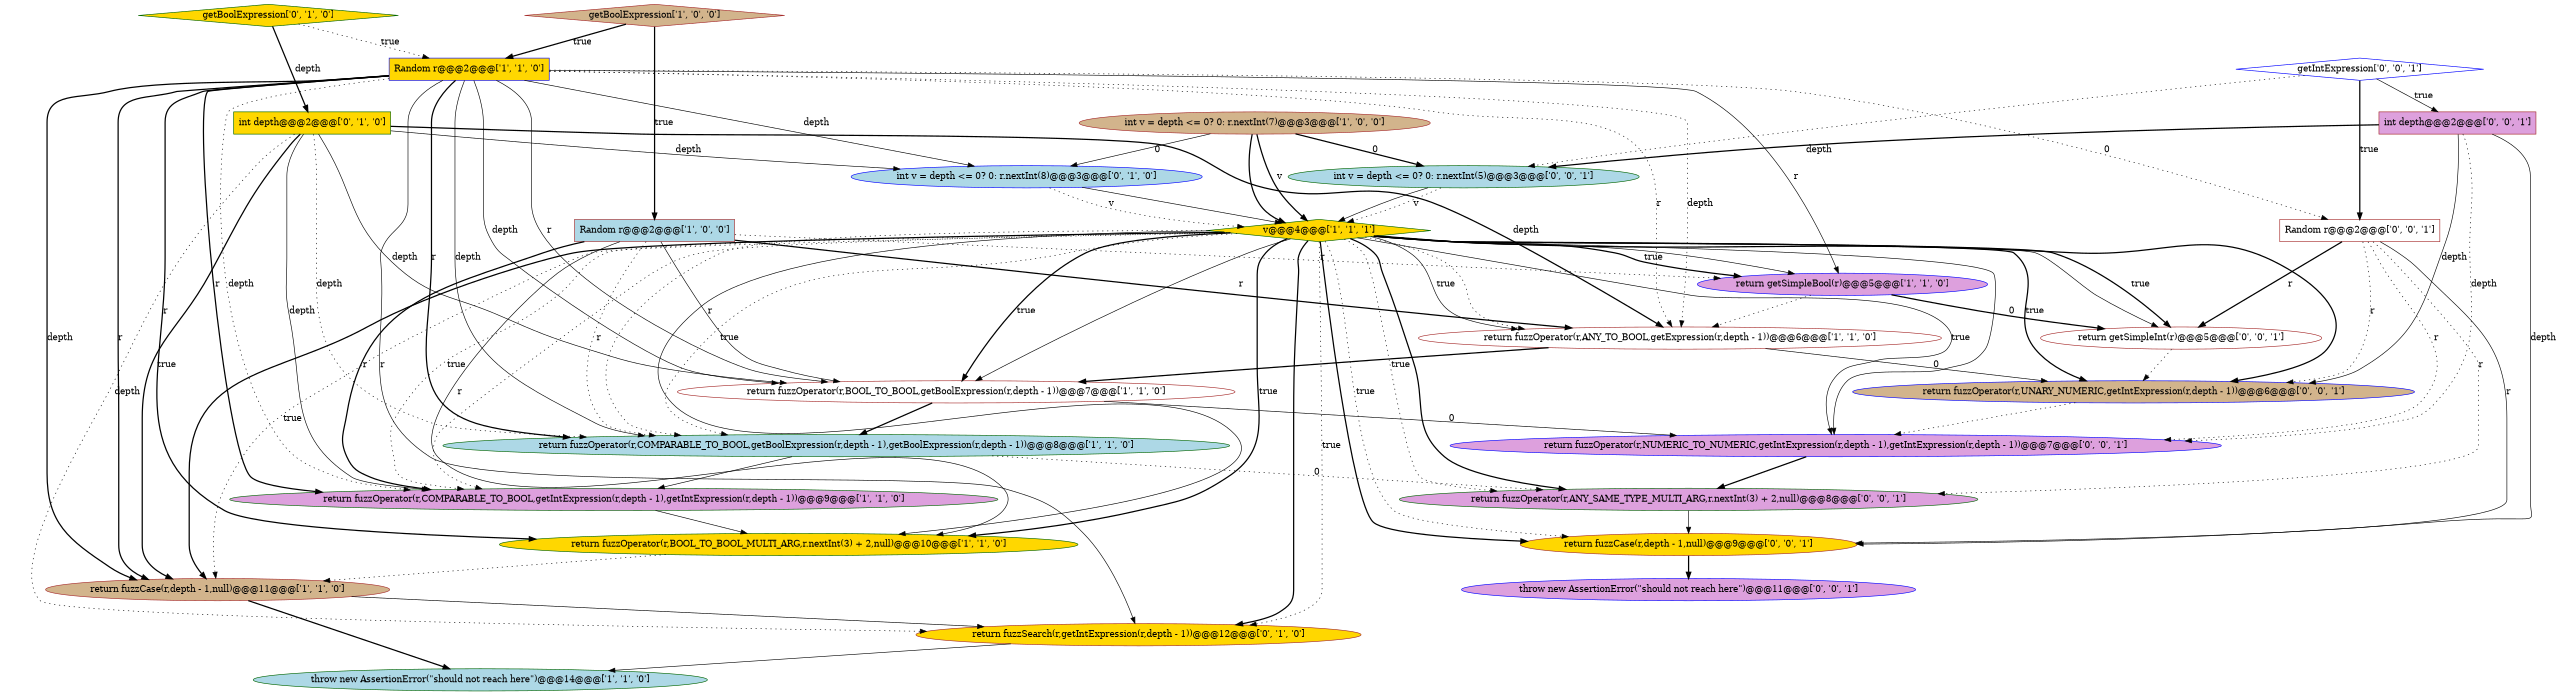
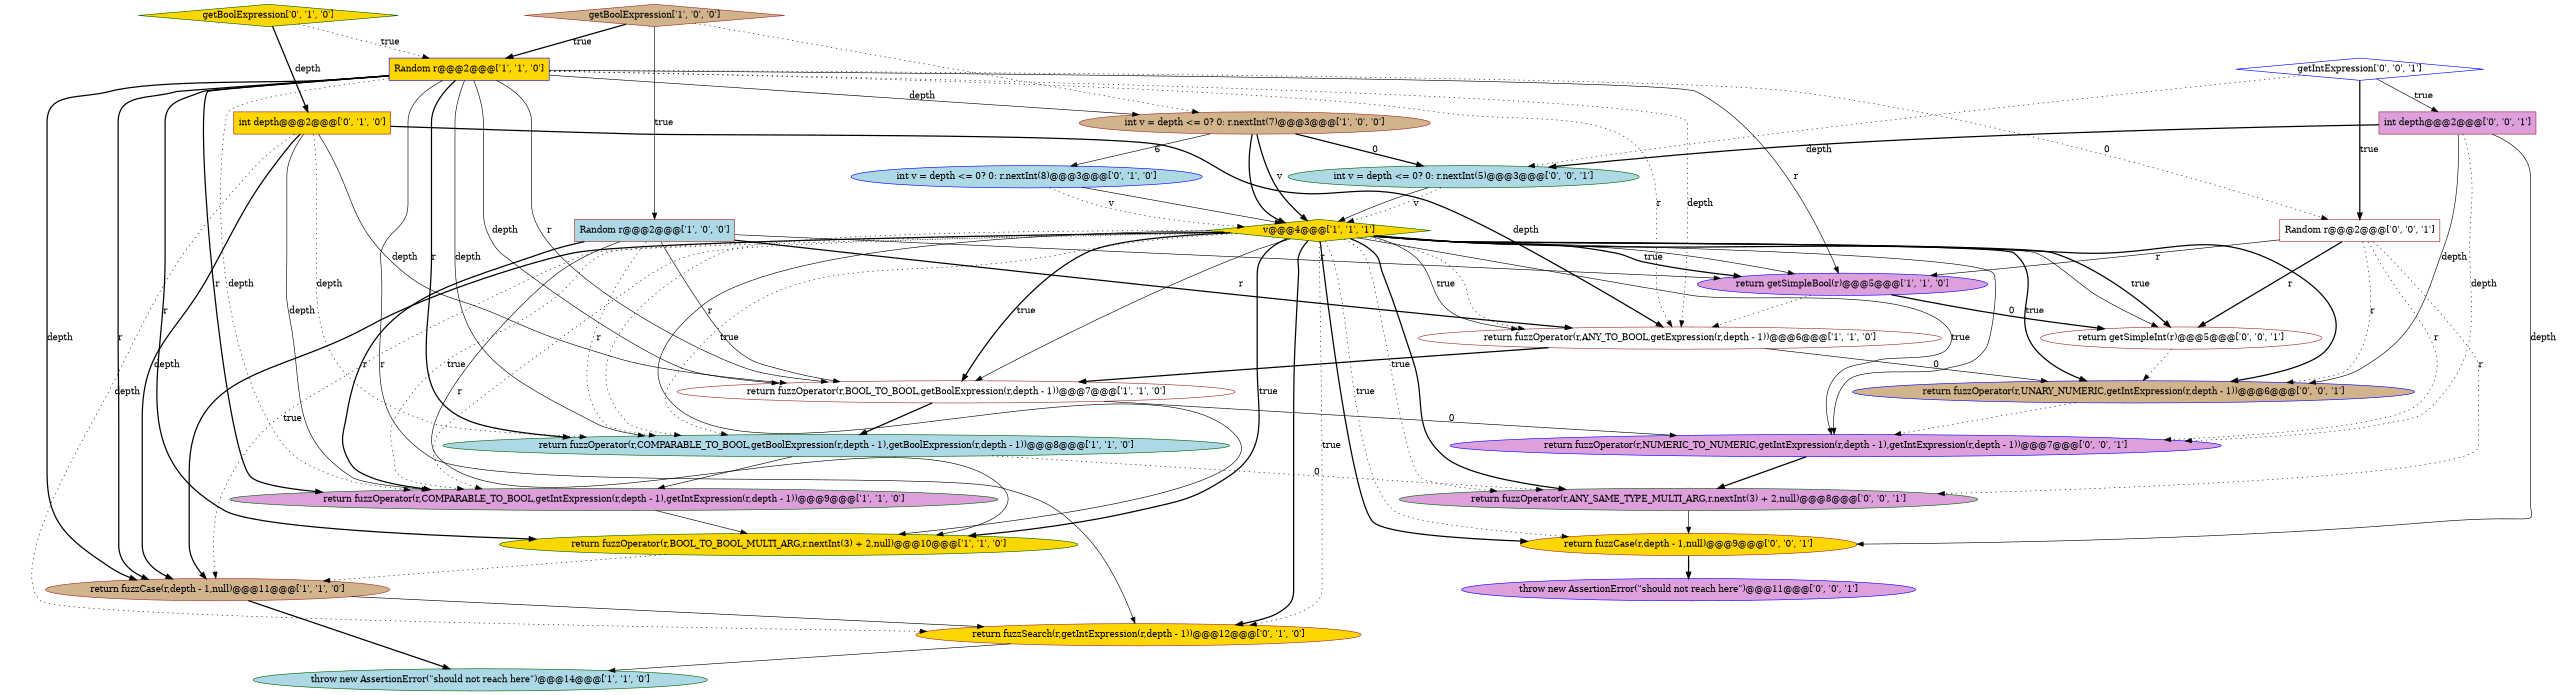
edge "getBoolExpression['1', '0', '0']" -> "int v = depth <= 0? 0: r.nextInt(7)@@@3@@@['1', '0', '0']": added
edge "getBoolExpression['1', '0', '0']" -> "Random r@@@2@@@['1', '0', '0']": style bold -> solid
node "int depth@@@2@@@['0', '1', '0']": color darkgreen -> brown
edge "Random r@@@2@@@['1', '1', '0']" -> "int v = depth <= 0? 0: r.nextInt(8)@@@3@@@['0', '1', '0']": now "Random r@@@2@@@['1', '1', '0']" -> "int v = depth <= 0? 0: r.nextInt(7)@@@3@@@['1', '0', '0']"
edge "int v = depth <= 0? 0: r.nextInt(7)@@@3@@@['1', '0', '0']" -> "int v = depth <= 0? 0: r.nextInt(8)@@@3@@@['0', '1', '0']": label "0" -> "6"
edge "int depth@@@2@@@['0', '1', '0']" -> "int v = depth <= 0? 0: r.nextInt(8)@@@3@@@['0', '1', '0']": removed, label "depth"
edge "Random r@@@2@@@['1', '0', '0']" -> "return getSimpleBool(r)@@@5@@@['1', '1', '0']": style dotted -> solid
edge "int depth@@@2@@@['0', '1', '0']" -> "return fuzzCase(r,depth - 1,null)@@@11@@@['1', '1', '0']": label "true" -> "depth"
edge "Random r@@@2@@@['0', '0', '1']" -> "return fuzzCase(r,depth - 1,null)@@@9@@@['0', '0', '1']": now "Random r@@@2@@@['0', '0', '1']" -> "return getSimpleBool(r)@@@5@@@['1', '1', '0']"
